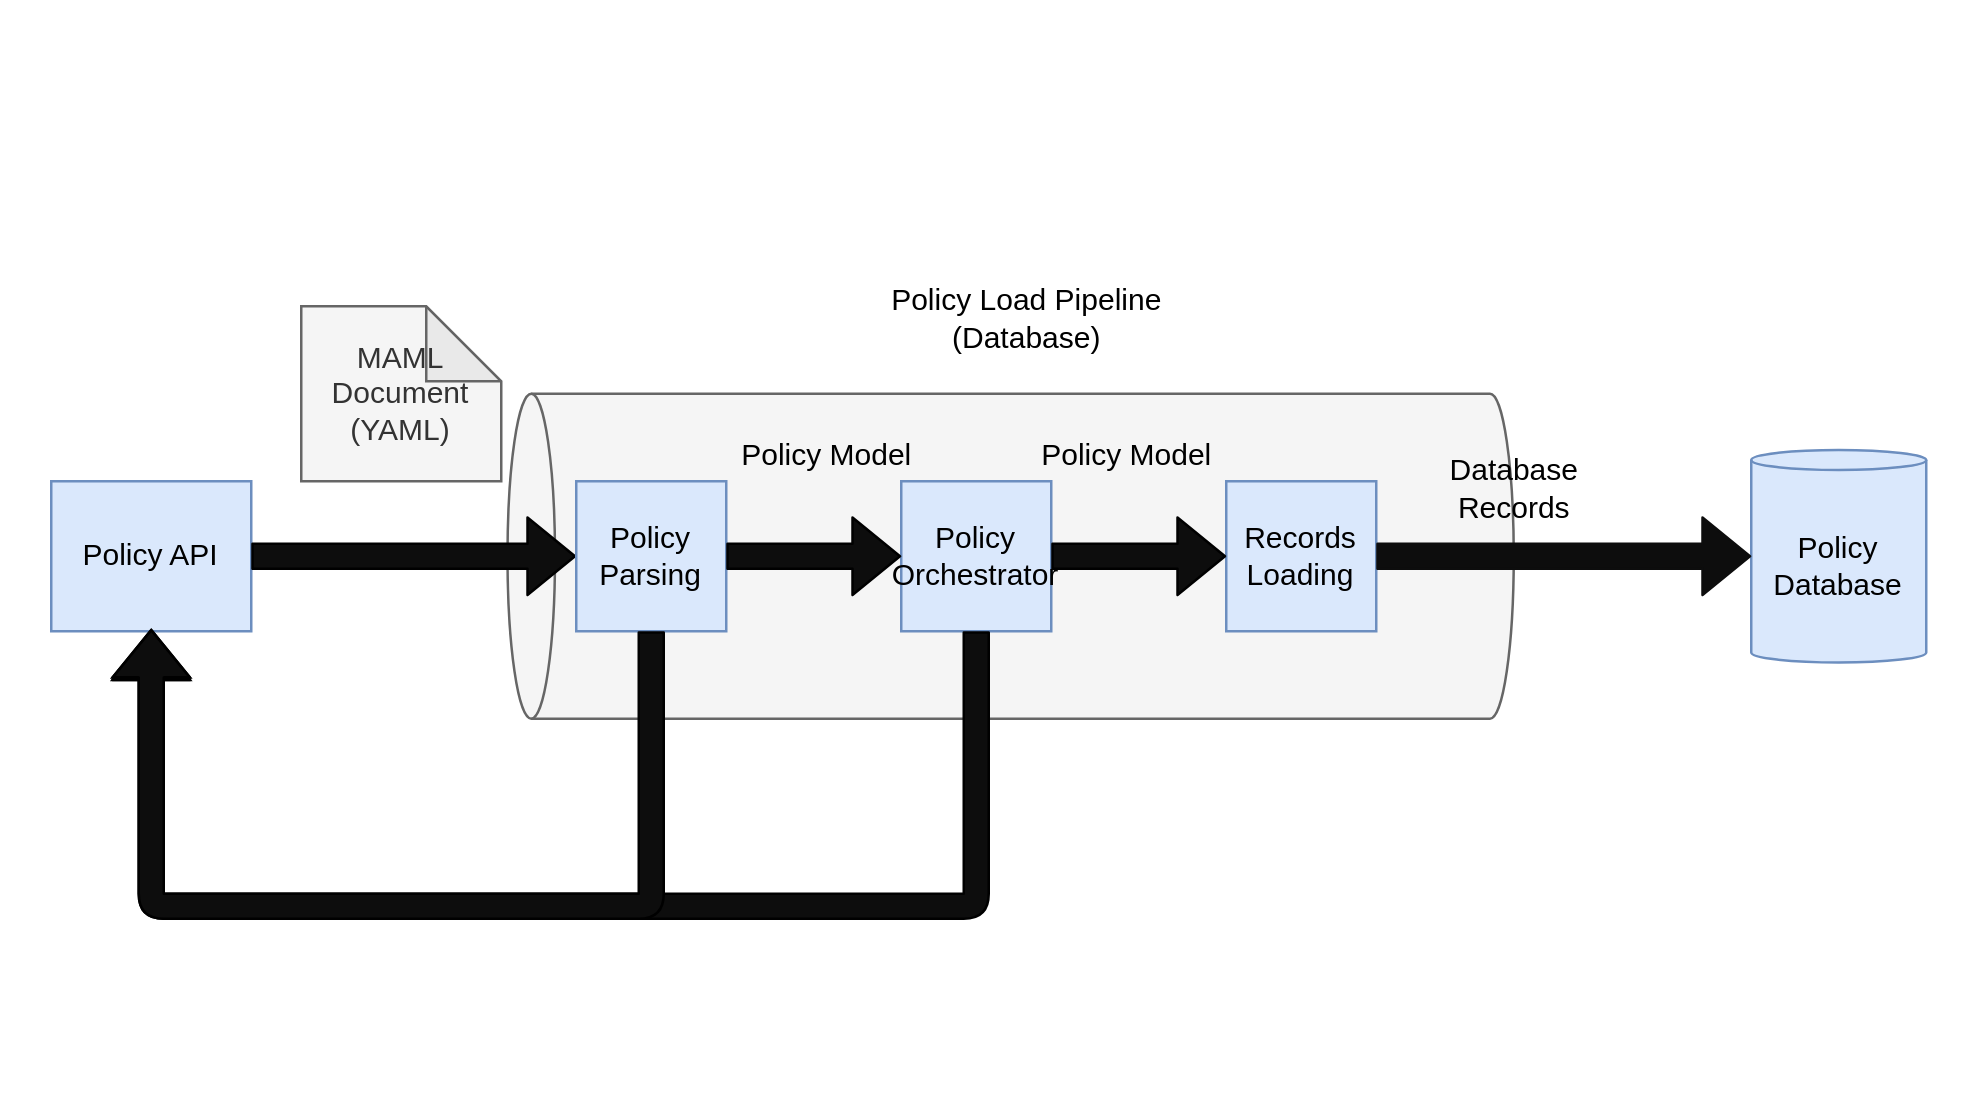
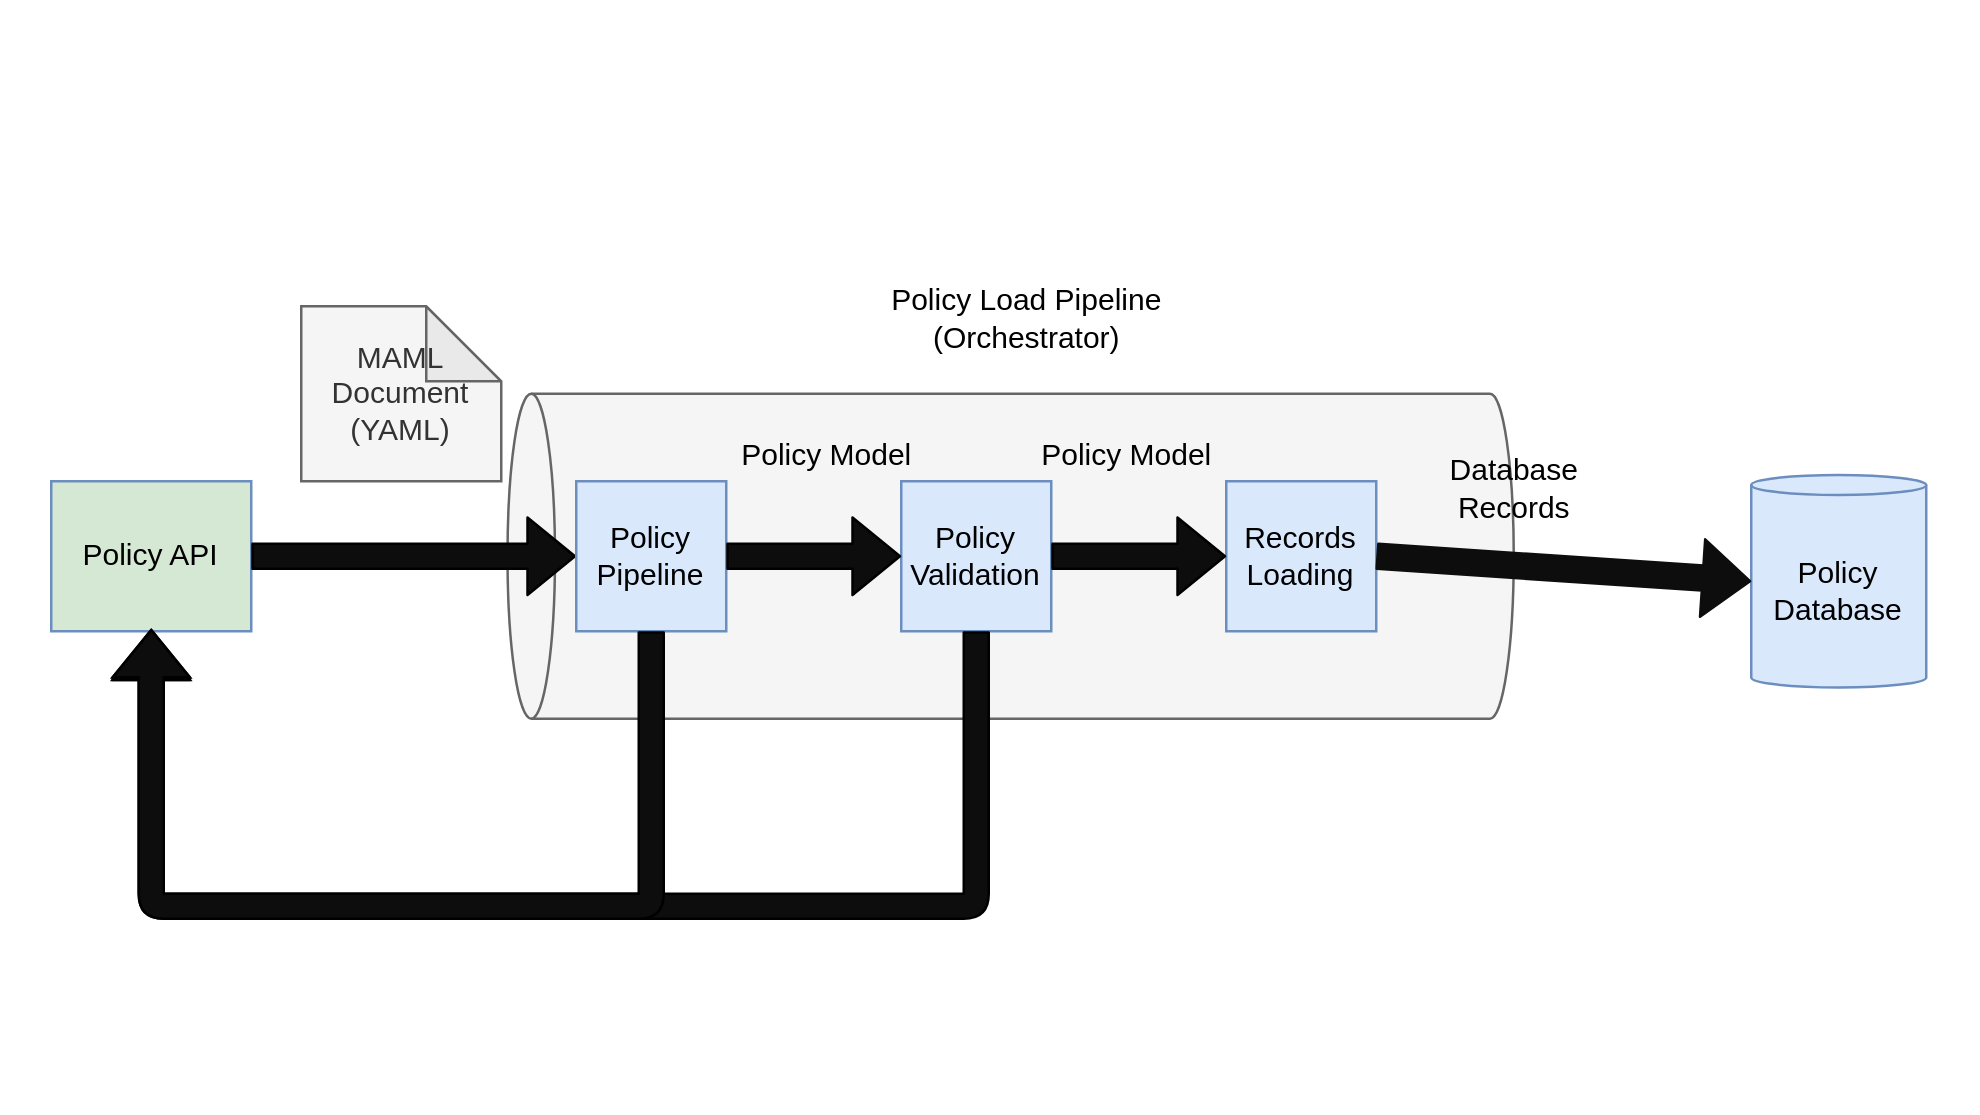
node "Policy Load Pipeline (Database)": label "Policy Load Pipeline (Database)" -> "Policy Load Pipeline (Orchestrator)"
node "Policy API": fillcolor #dae8fc -> #d5e8d4
node "Policy Parsing": label "Policy Parsing" -> "Policy Pipeline"
node "Policy Orchestrator": label "Policy Orchestrator" -> "Policy Validation"
node "Policy Database": moved (1839, 556) -> (1839, 581)
